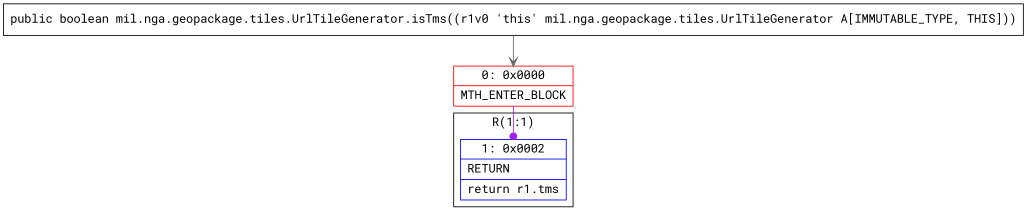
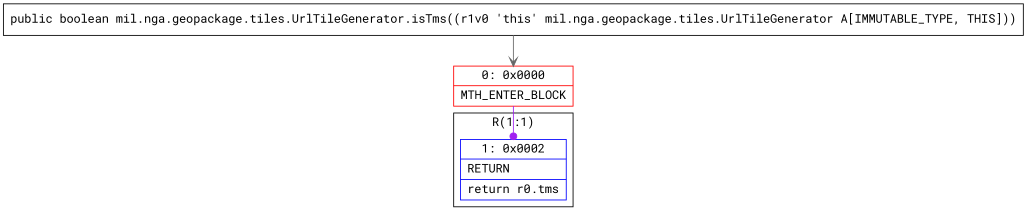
node "1: 0x0002": text "return r1.tms" -> "return r0.tms"
